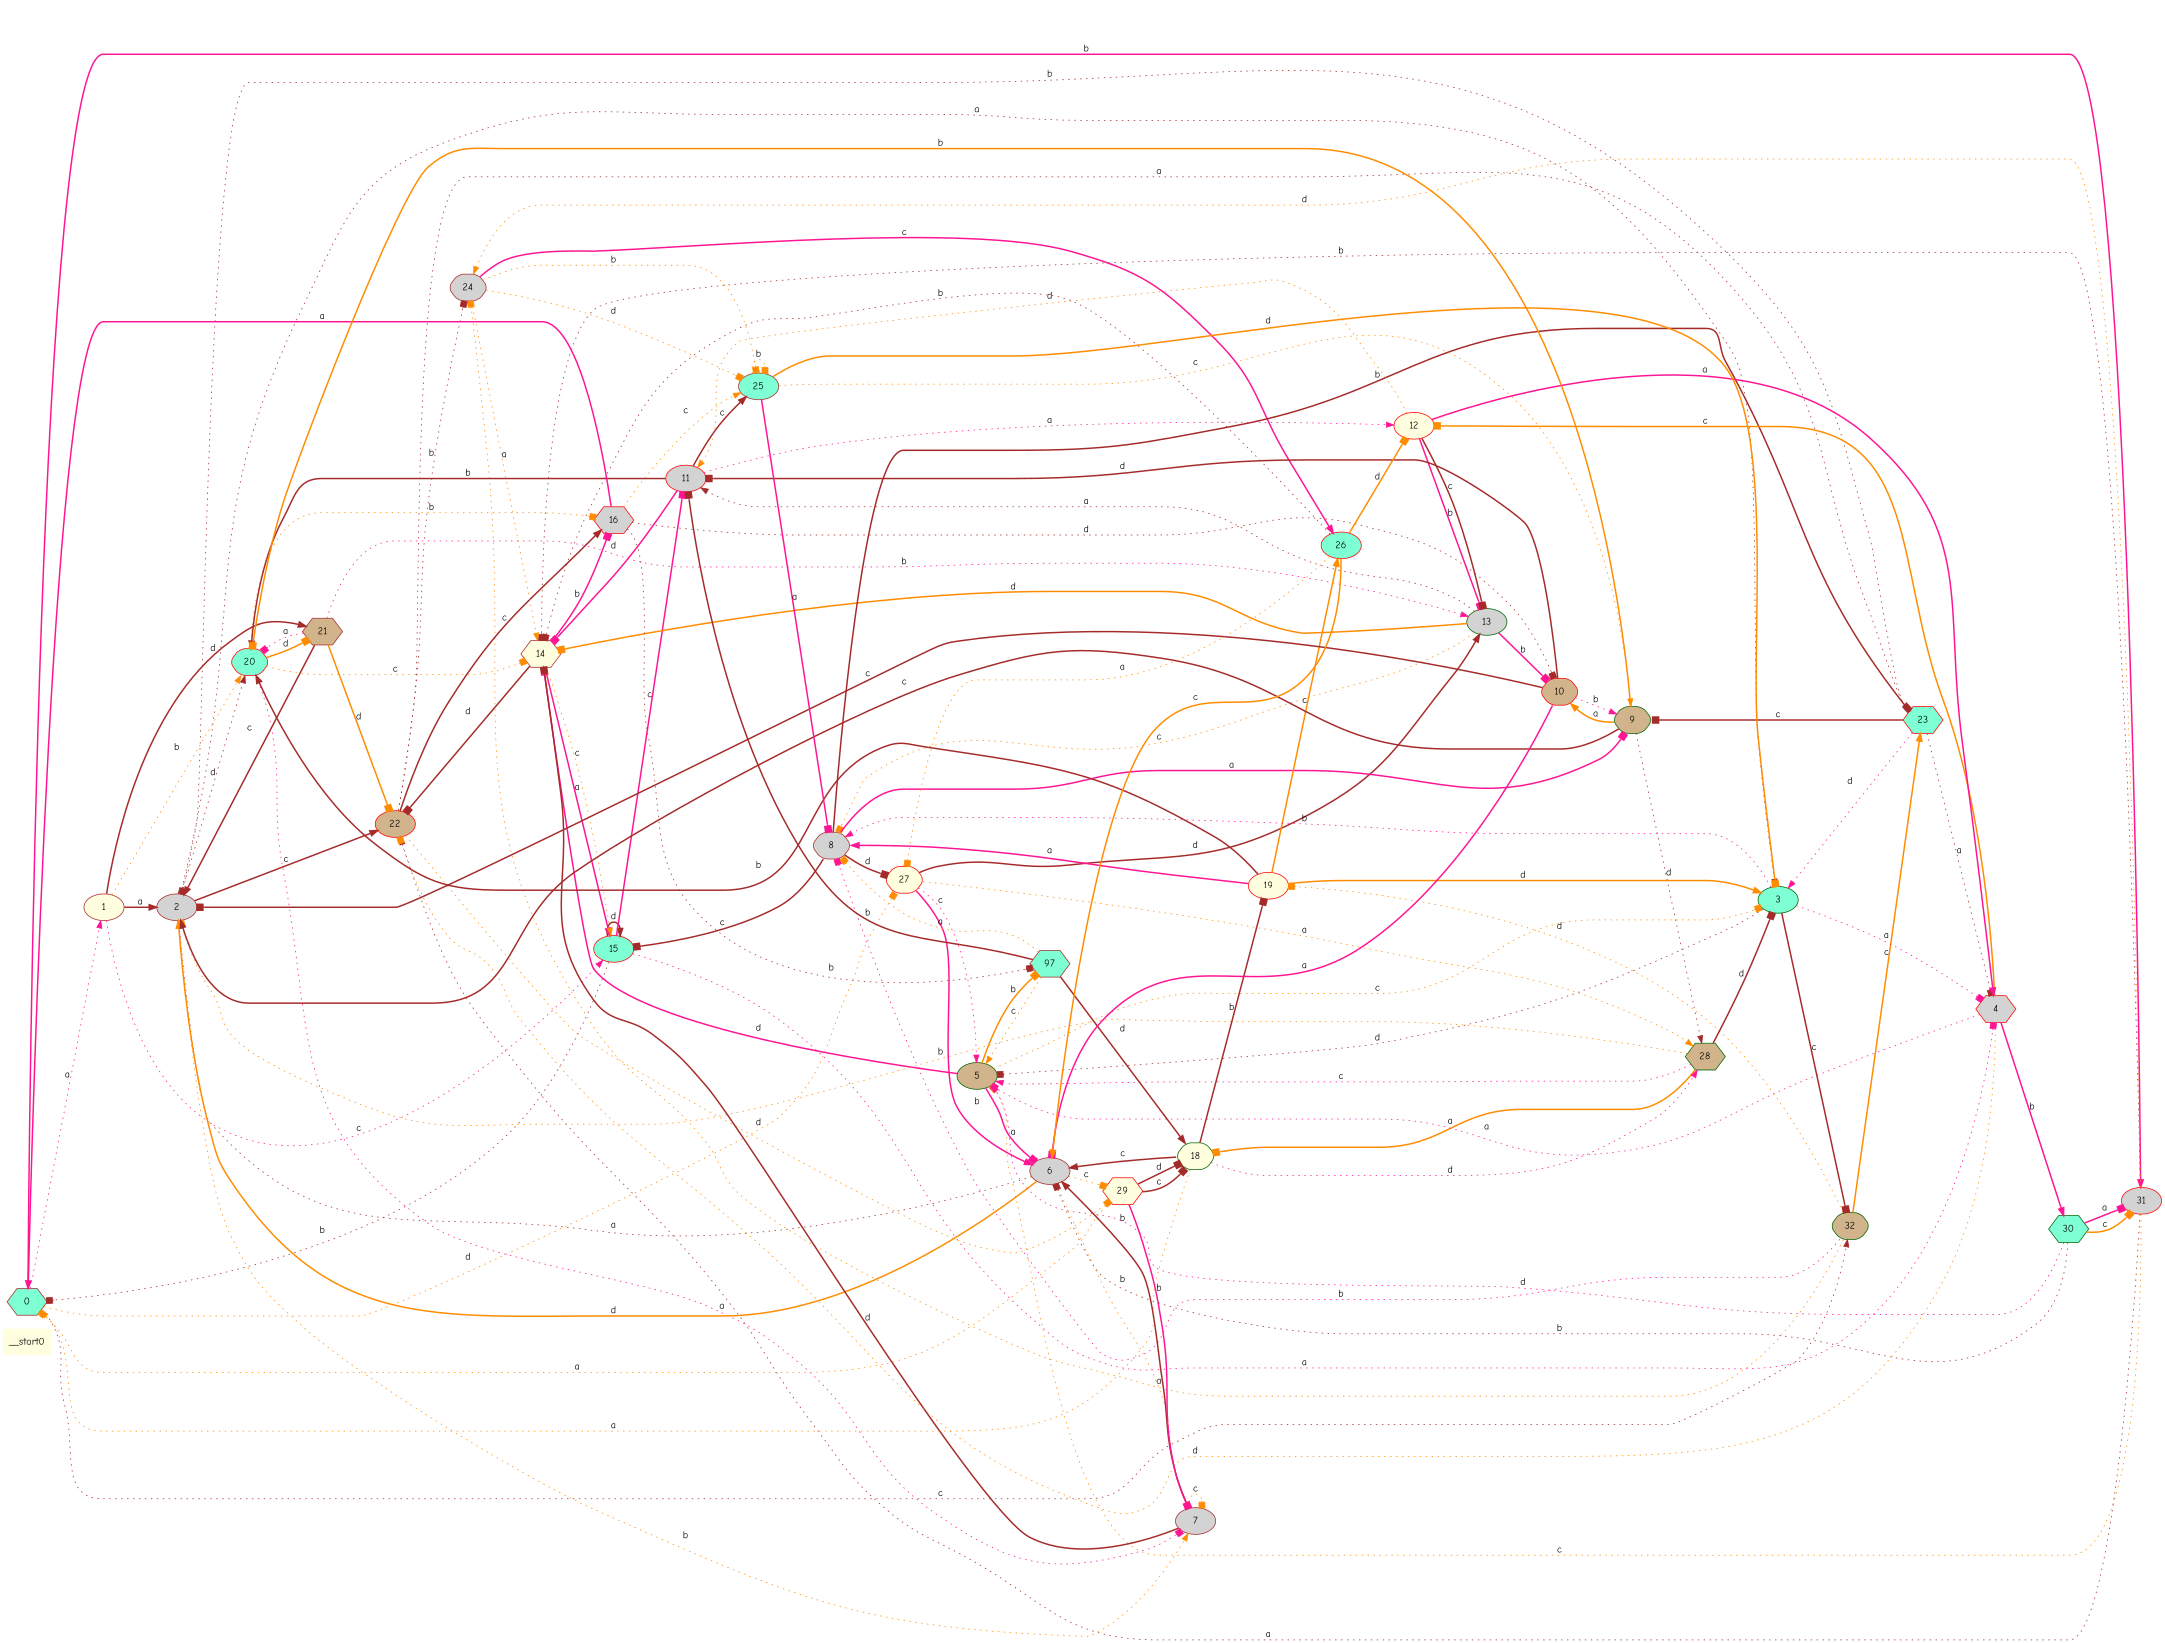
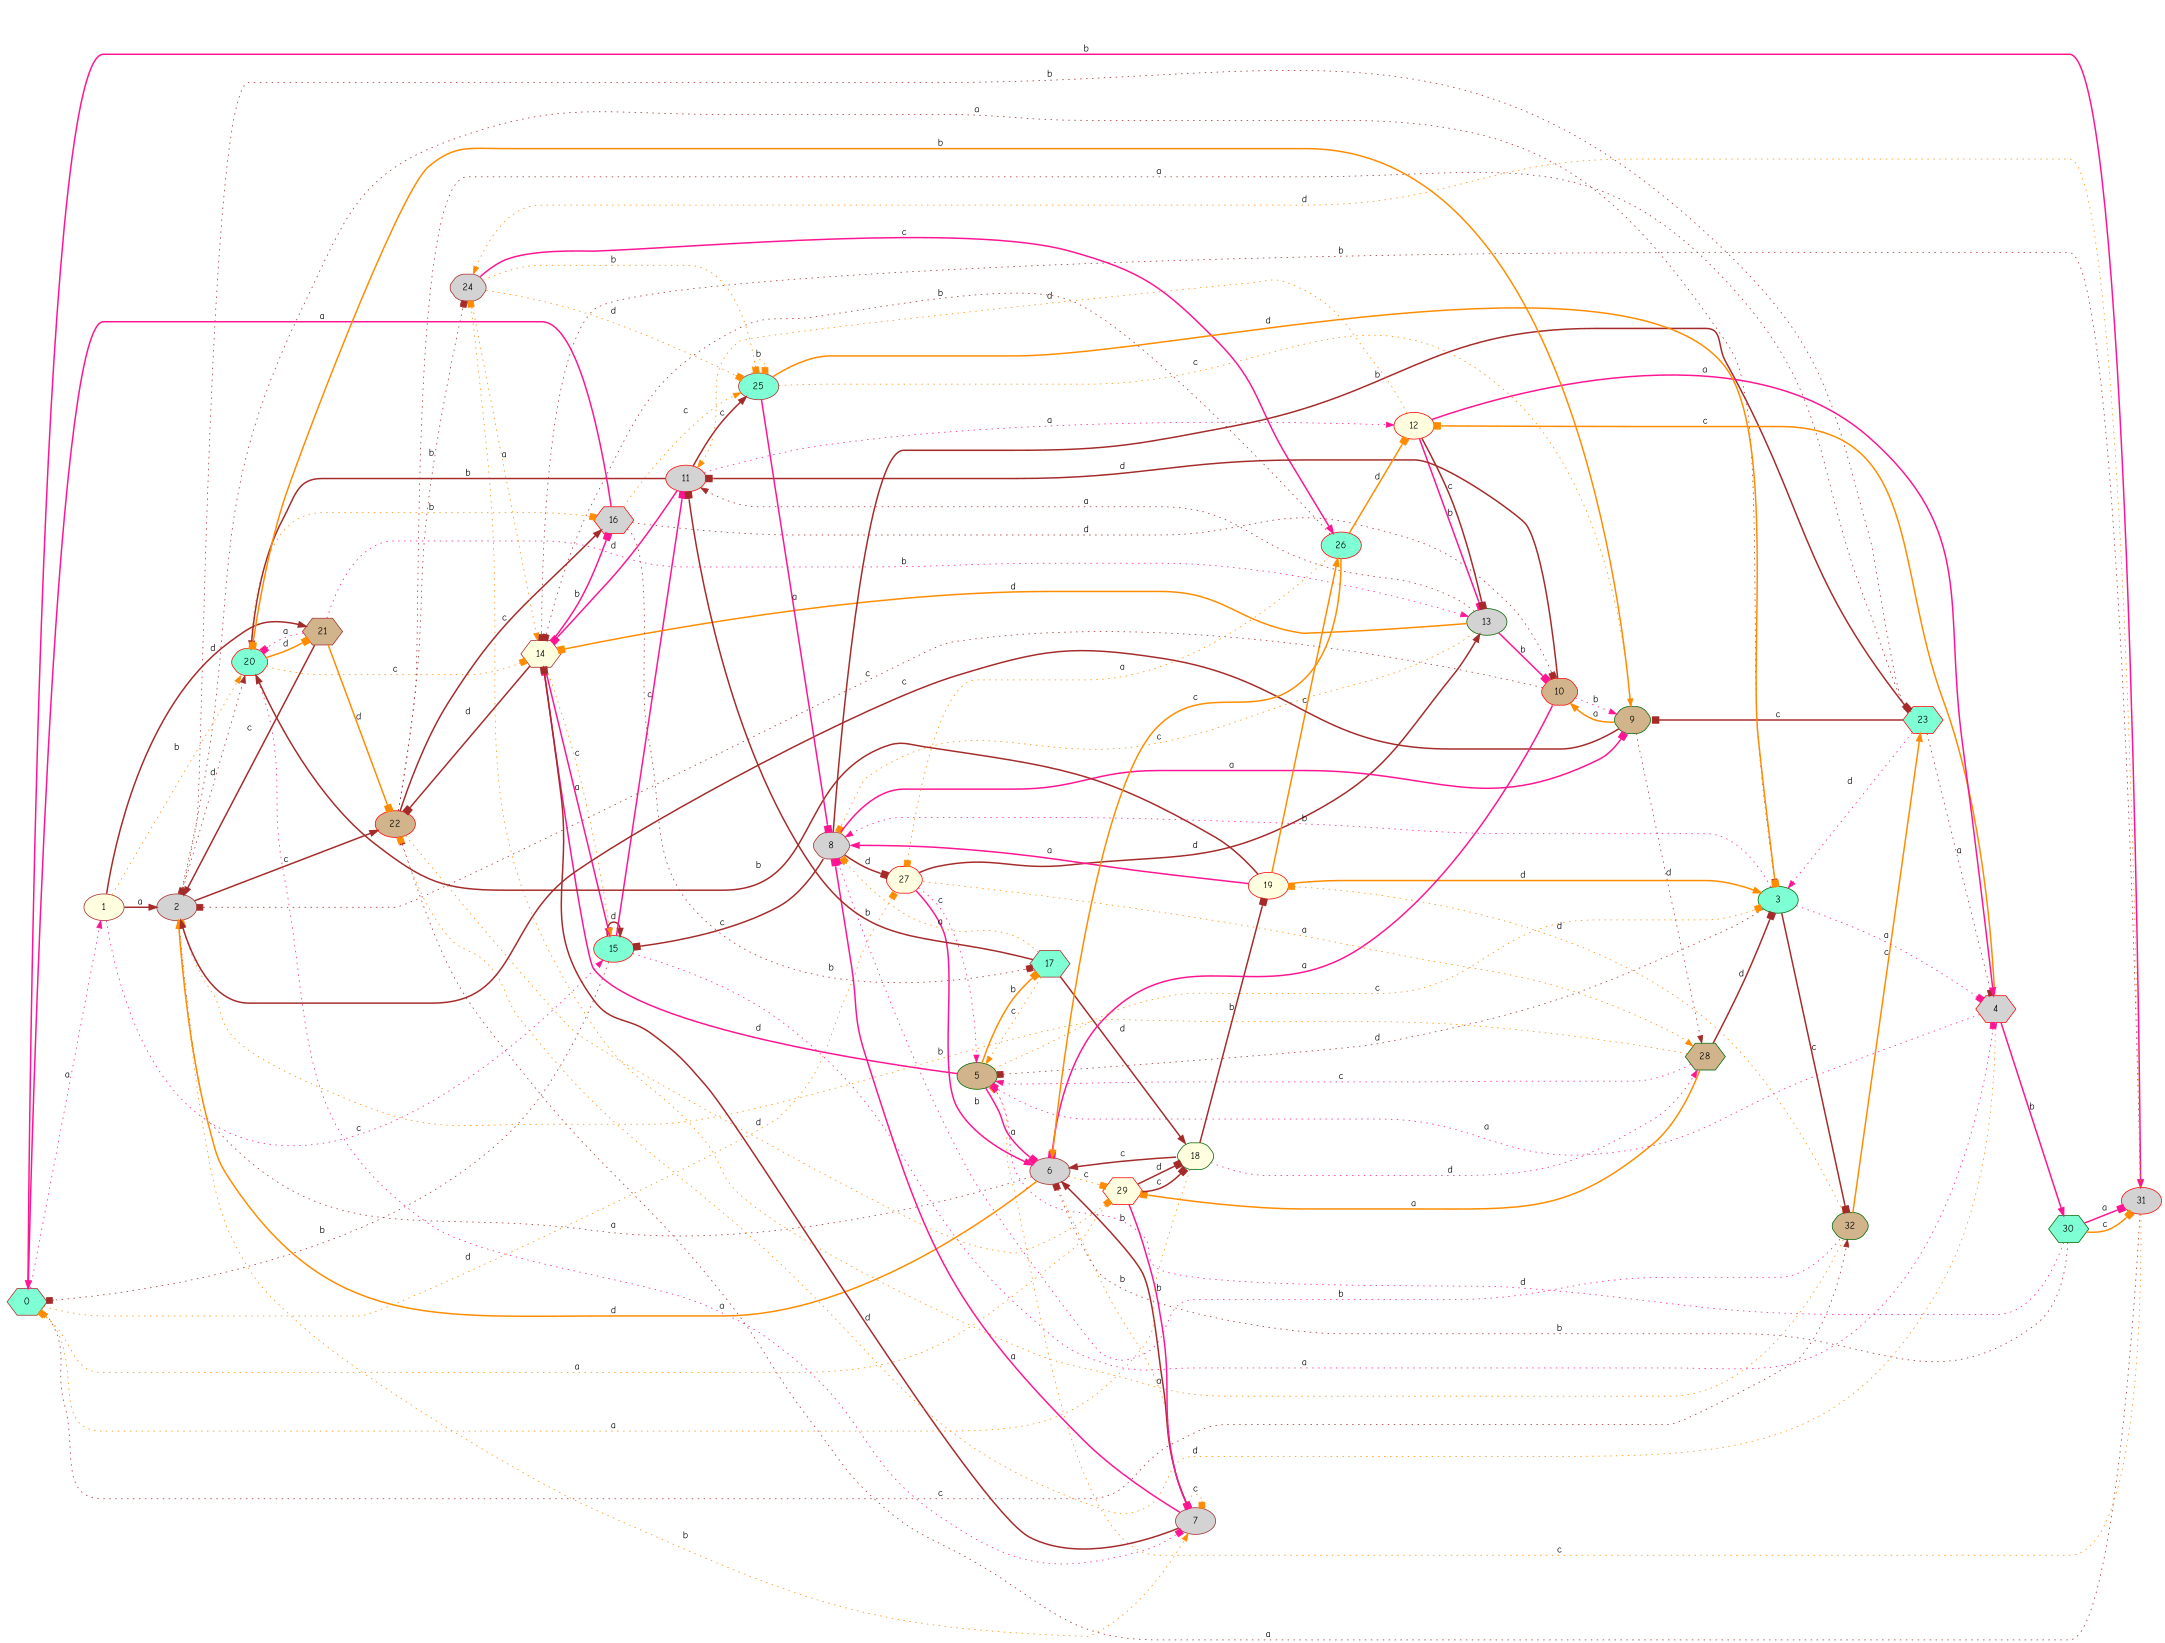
edge "10" -> "2": style bold -> dotted
node "97": label "97" -> "17"
edge "28" -> "18": now "28" -> "29"
edge "7" -> "8": added, label "a"
node "__start0": removed
